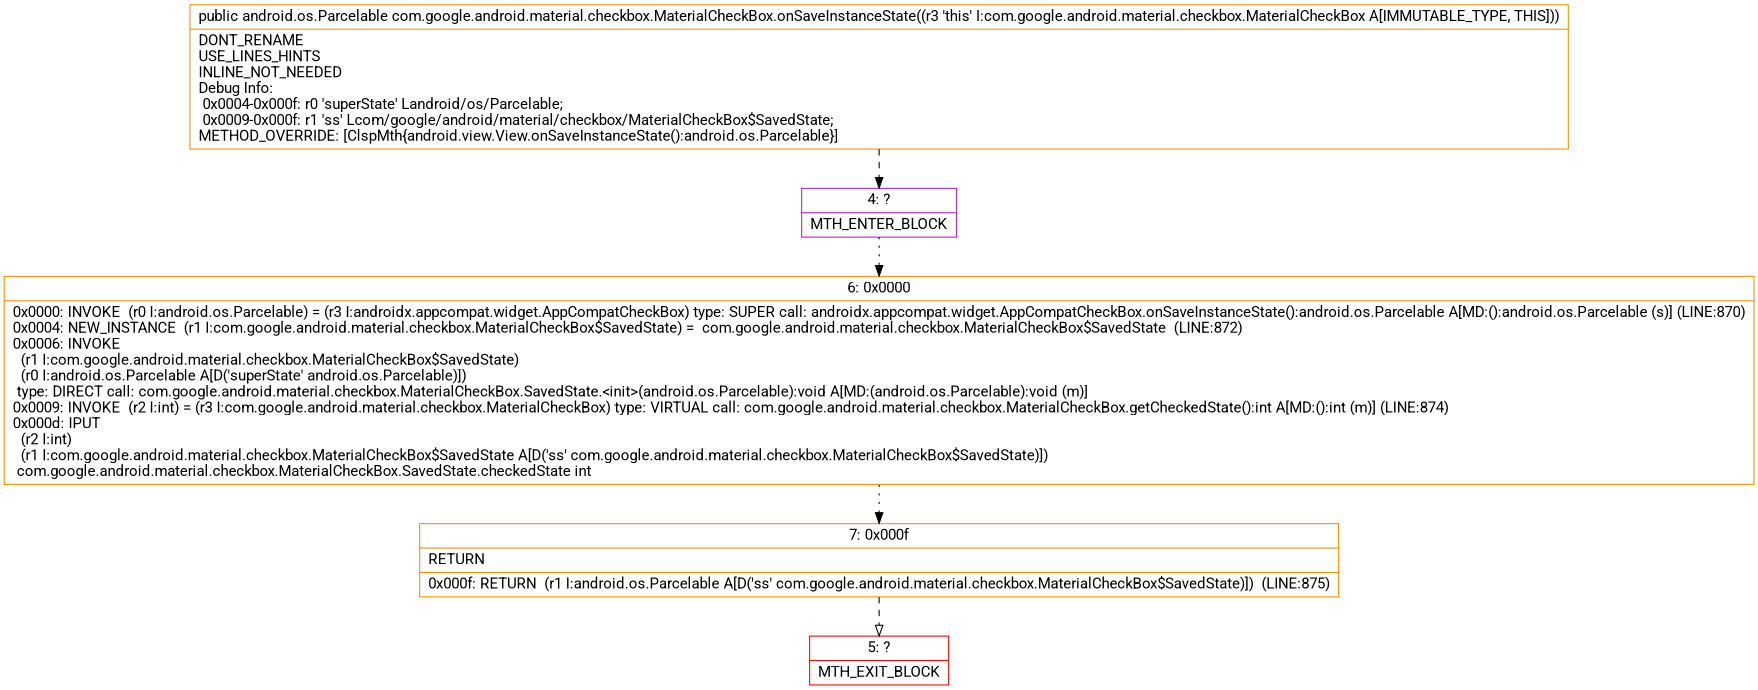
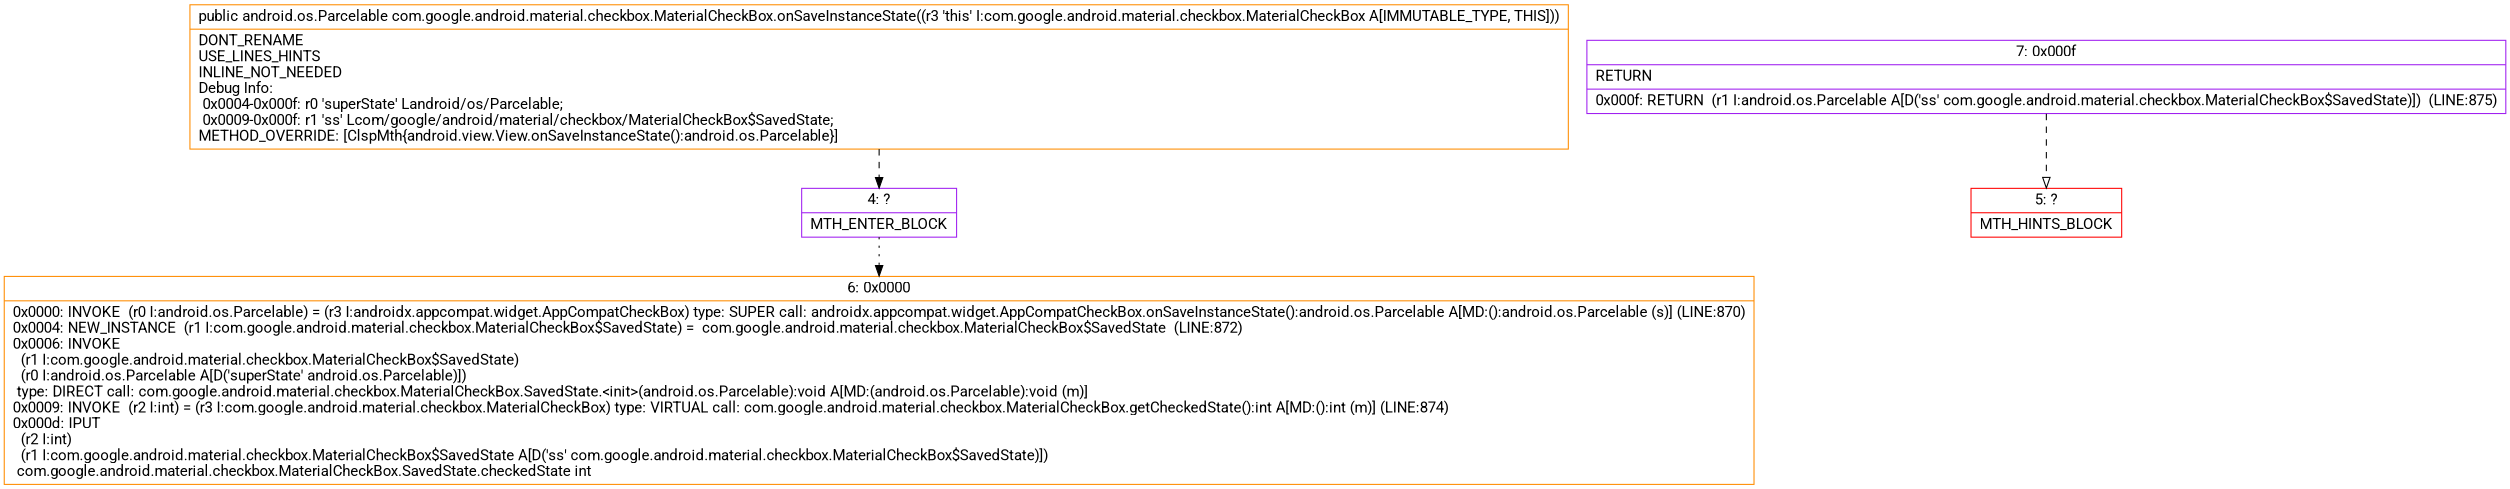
edge "6: 0x0000" -> "7: 0x000f": removed
node "7: 0x000f": color darkorange -> purple
node "5: ?": text "MTH_EXIT_BLOCK" -> "MTH_HINTS_BLOCK"
